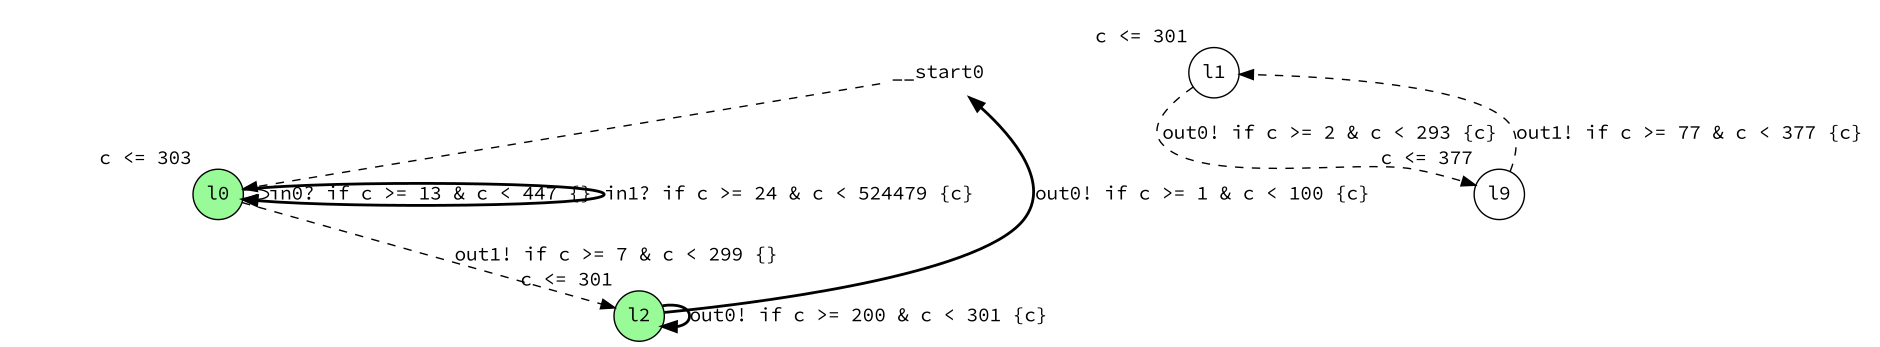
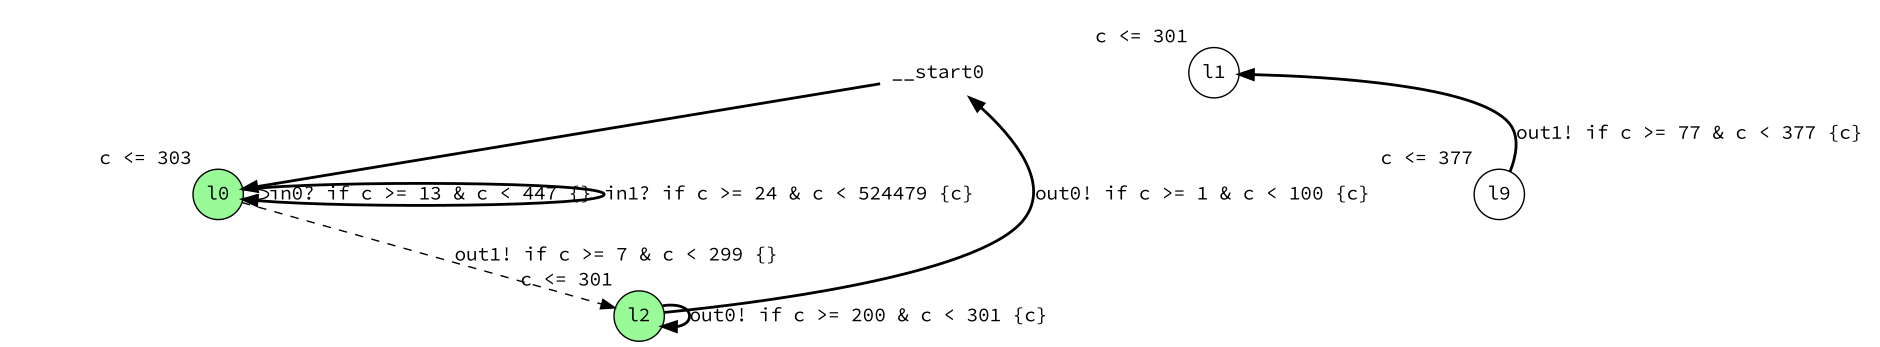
edge "l9 c <= 377" -> "l1 c <= 301": style dashed -> bold
edge "__start0" -> "l0 c <= 303": style dashed -> bold
edge "l1 c <= 301" -> "l9 c <= 377": removed, label "out0! if c >= 2 & c < 293 {c}"
